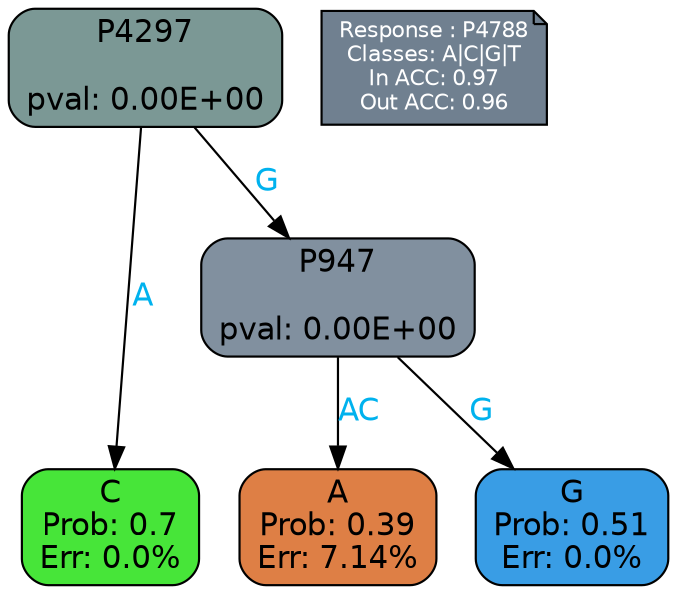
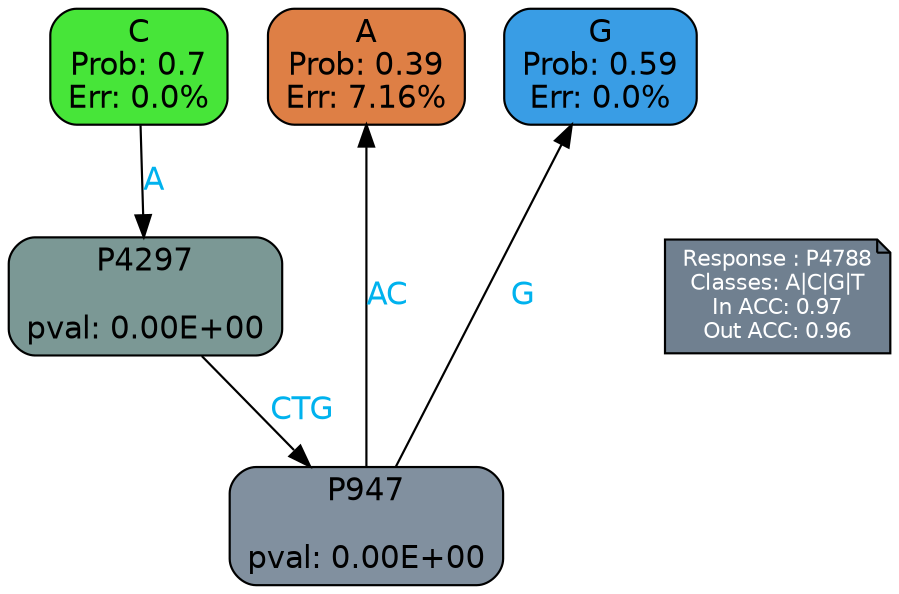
edge "P4297 pval: 0.00E+00" -> "P947 pval: 0.00E+00": label "G" -> "CTG"
edge "P4297 pval: 0.00E+00" -> "C Prob: 0.7 Err: 0.0%": reversed
node "A Prob: 0.39 Err: 7.14%": label "A Prob: 0.39 Err: 7.14%" -> "A Prob: 0.39 Err: 7.16%"
node "G Prob: 0.51 Err: 0.0%": label "G Prob: 0.51 Err: 0.0%" -> "G Prob: 0.59 Err: 0.0%"
